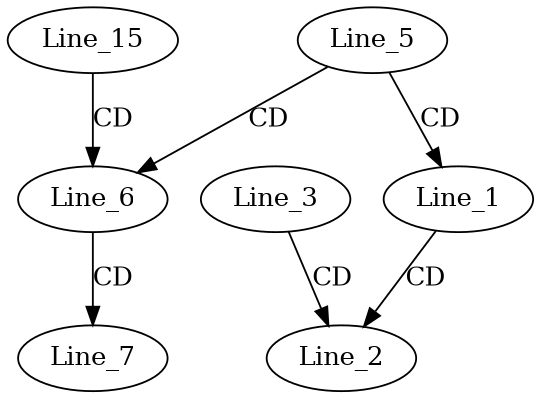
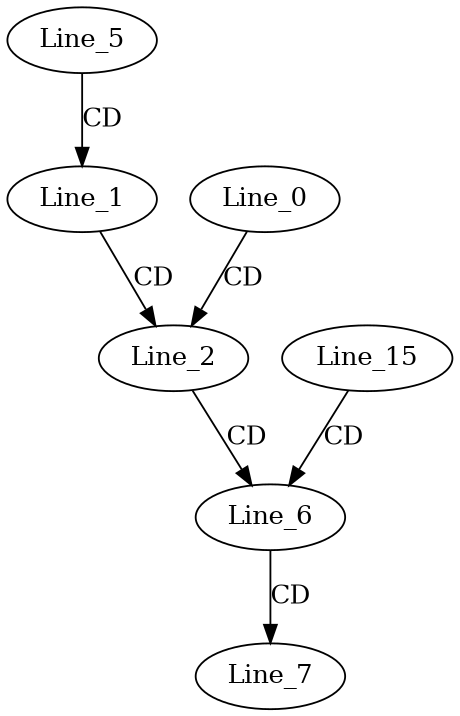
edge "Line_5" -> "Line_6": now "Line_2" -> "Line_6"
node "Line_3": label "Line_3" -> "Line_0"
